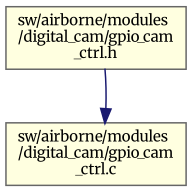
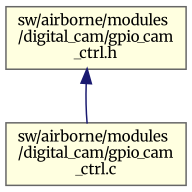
edge "sw/airborne/modules /digital_cam/gpio_cam _ctrl.h" -> "sw/airborne/modules /digital_cam/gpio_cam _ctrl.c": reversed
